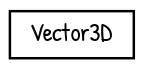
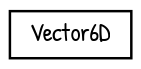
node "Vector3D": label "Vector3D" -> "Vector6D"
